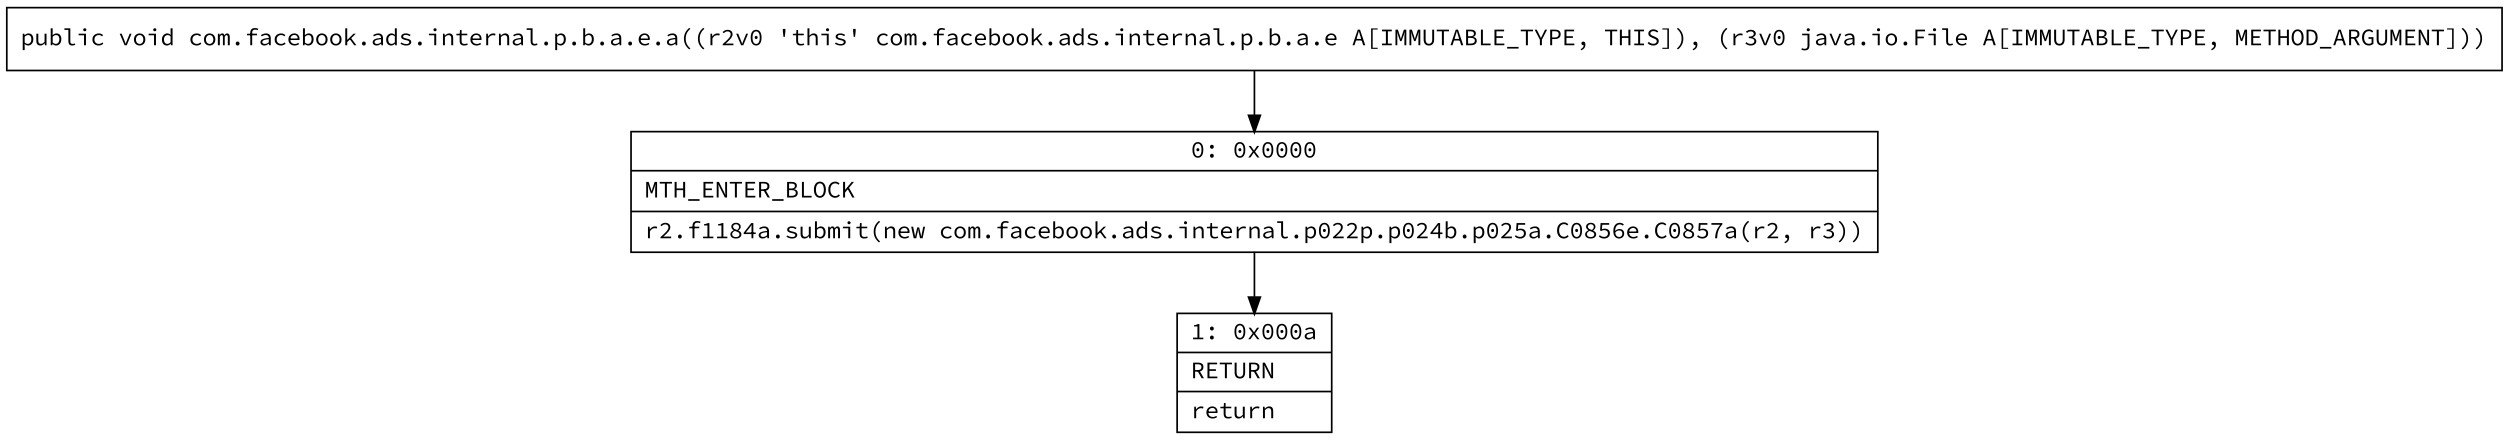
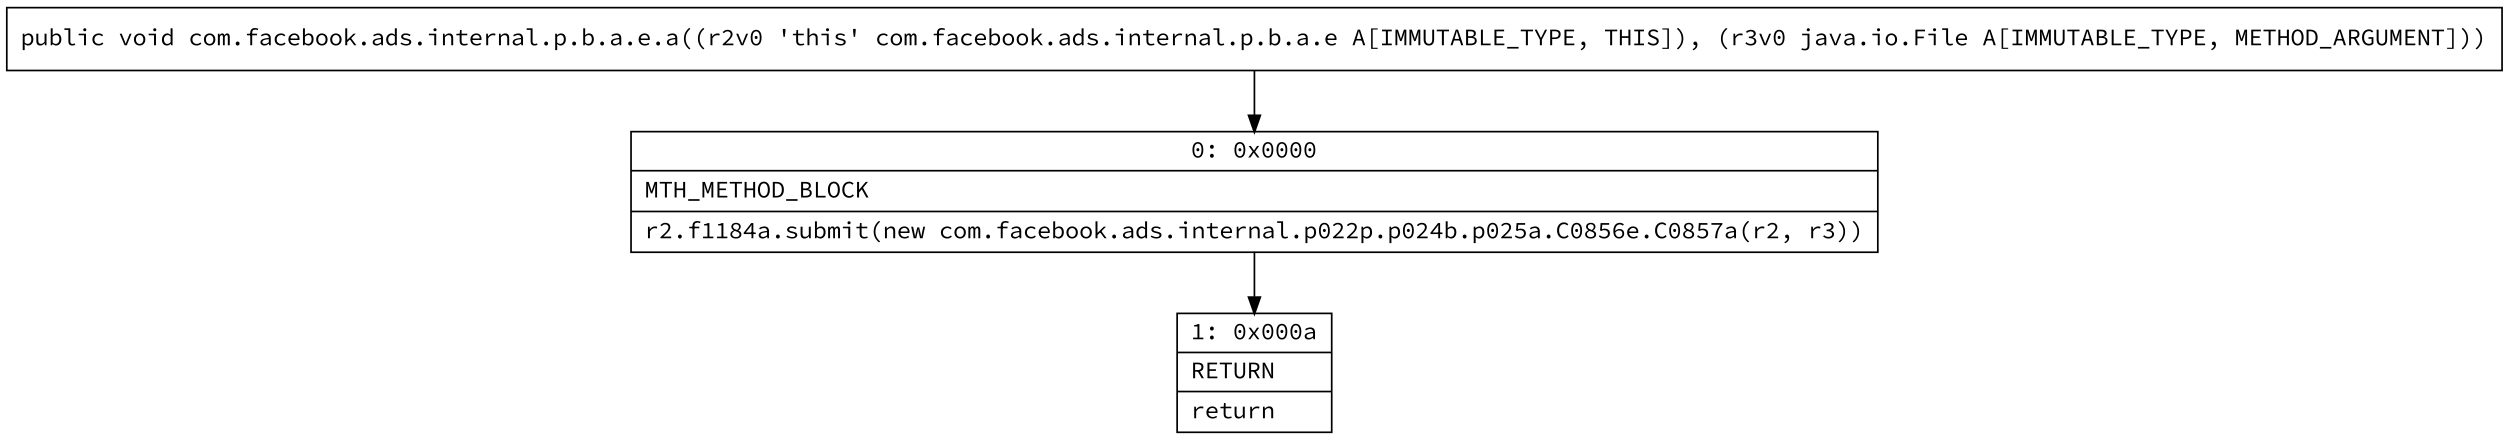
node "0: 0x0000": text "MTH_ENTER_BLOCK" -> "MTH_METHOD_BLOCK"
